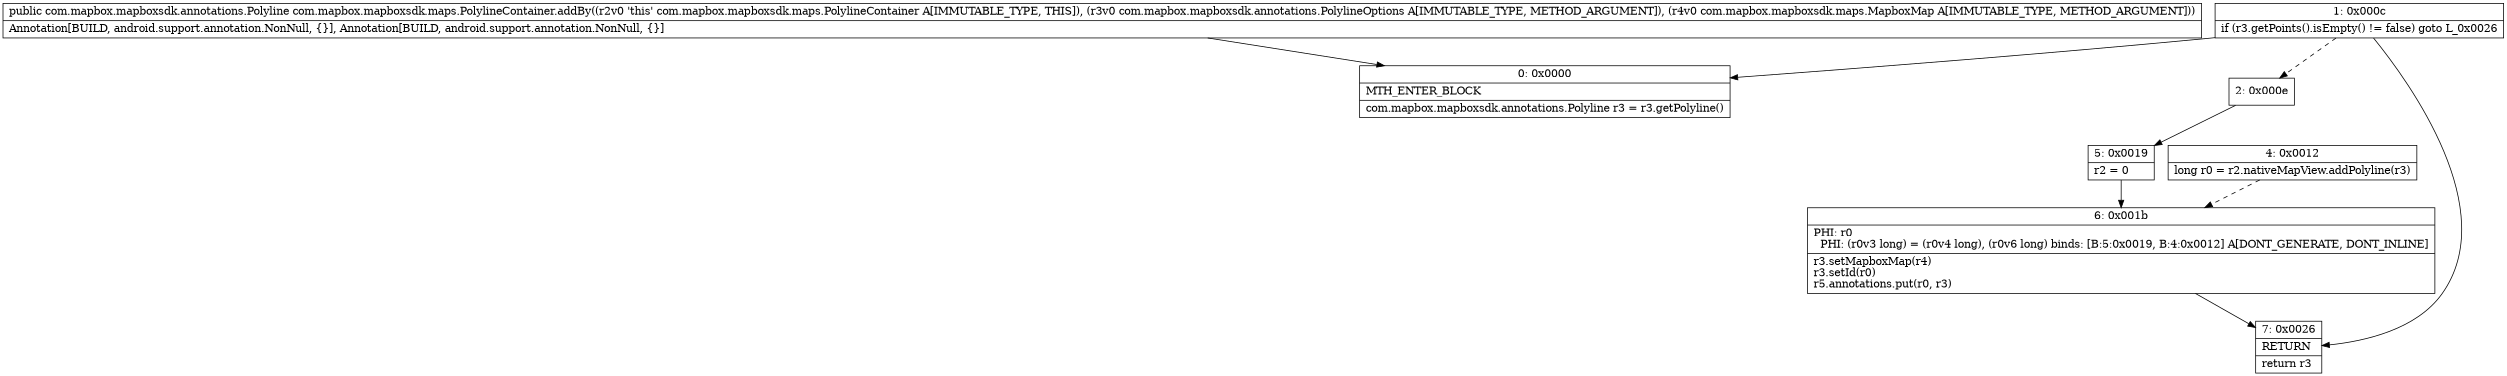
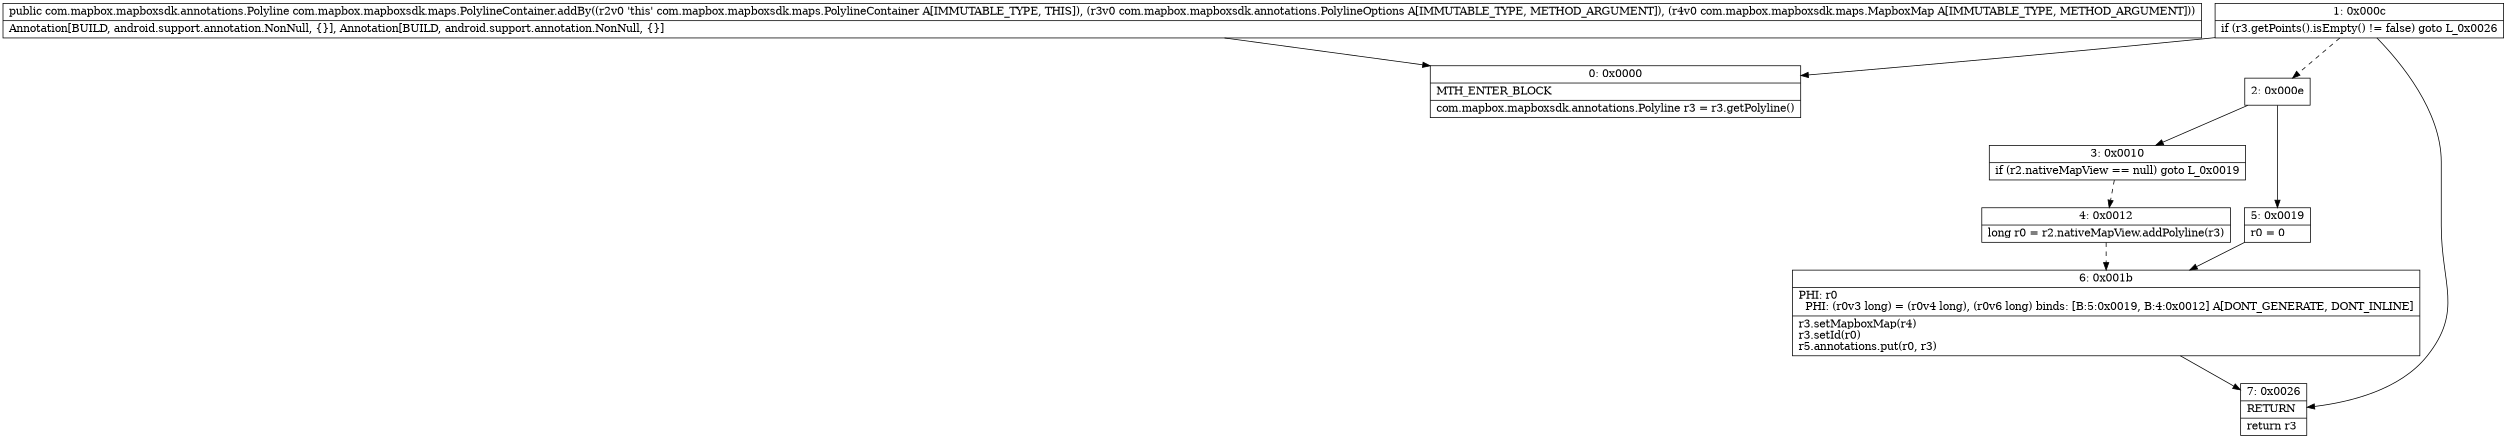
node "3: 0x0010": added
node "5: 0x0019": text "r2 = 0" -> "r0 = 0"
